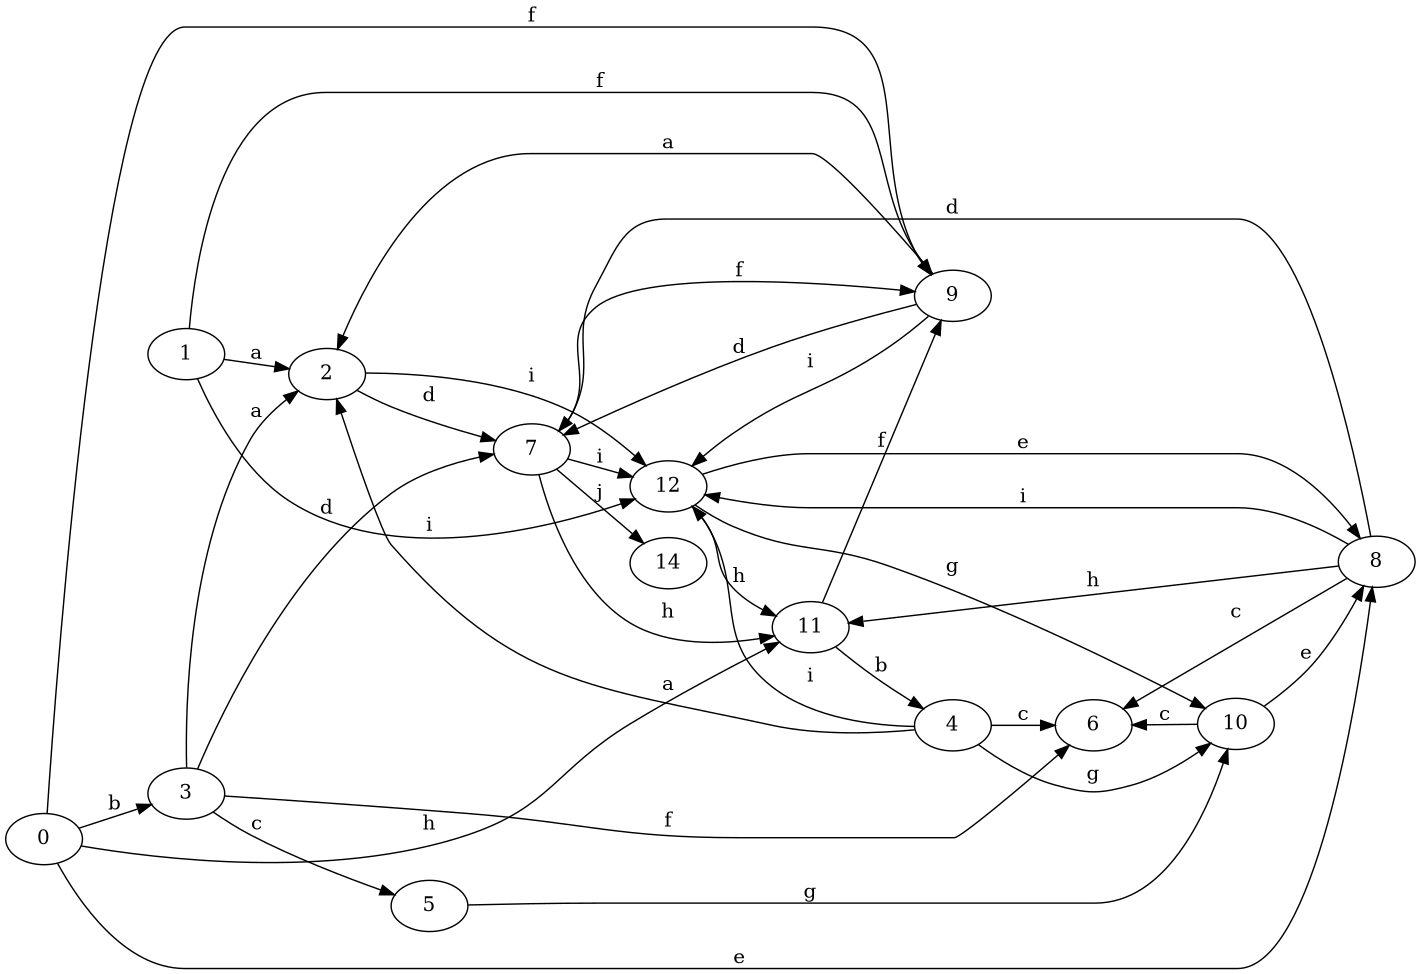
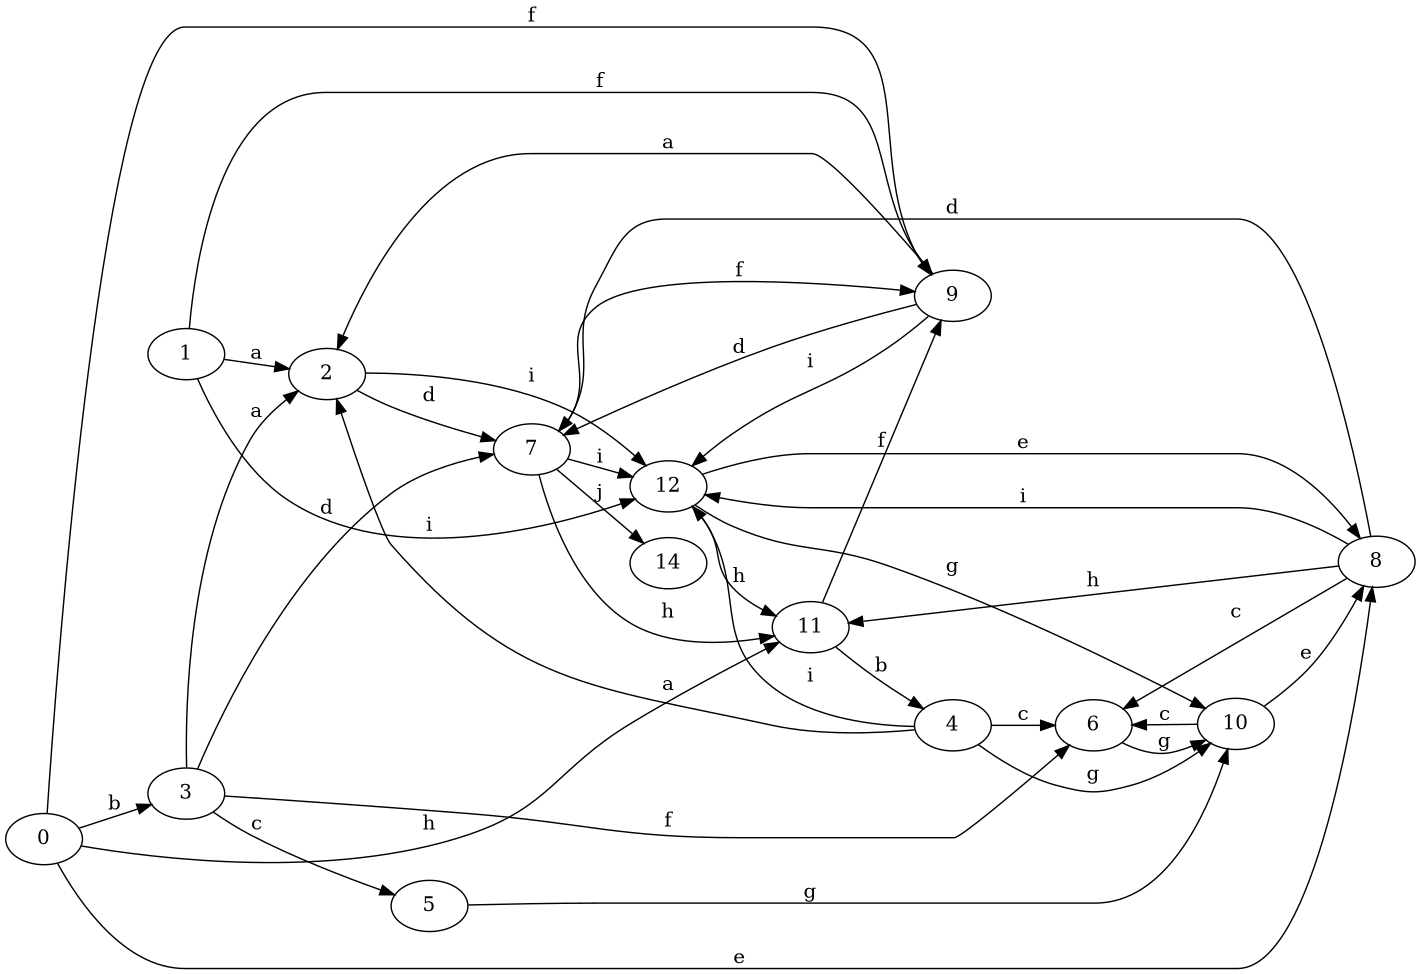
edge "6" -> "10": added, label "g"
